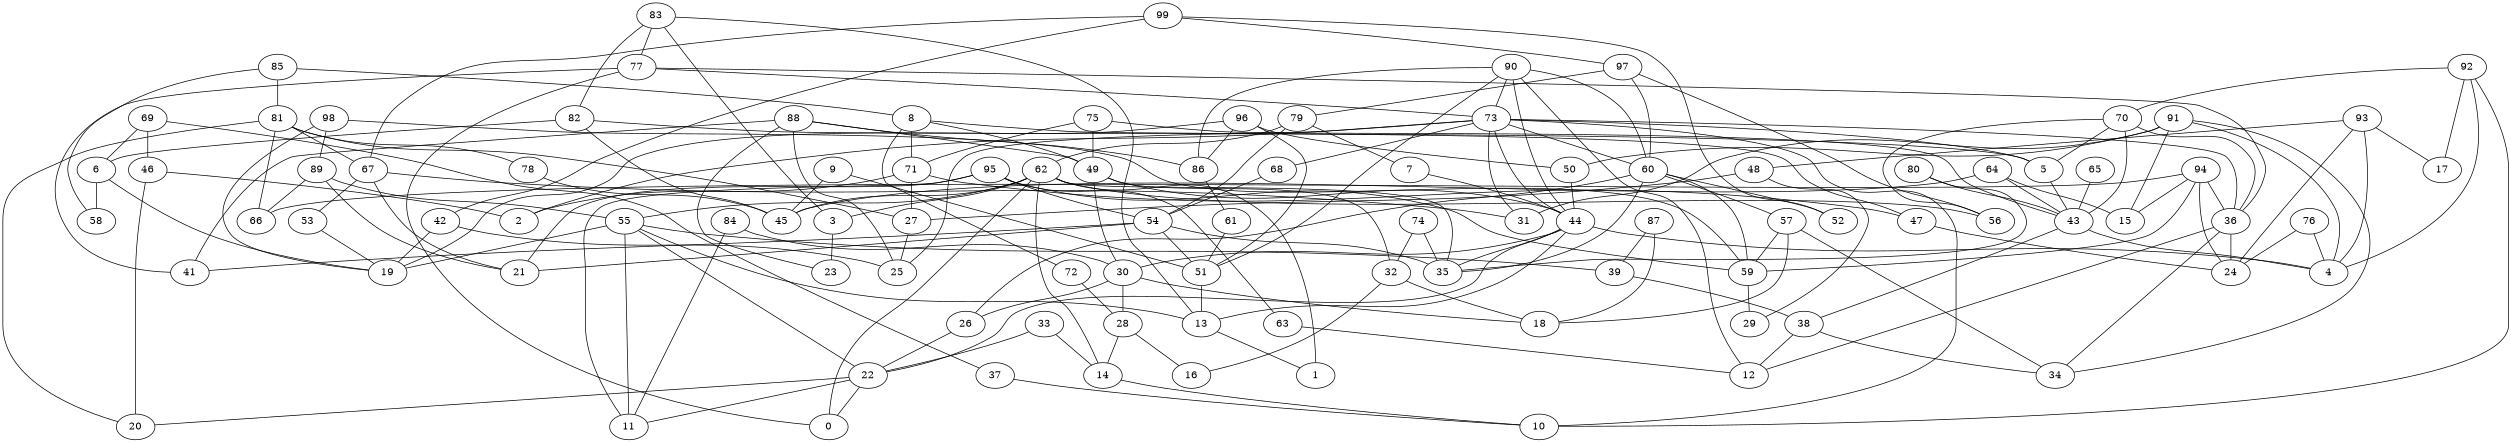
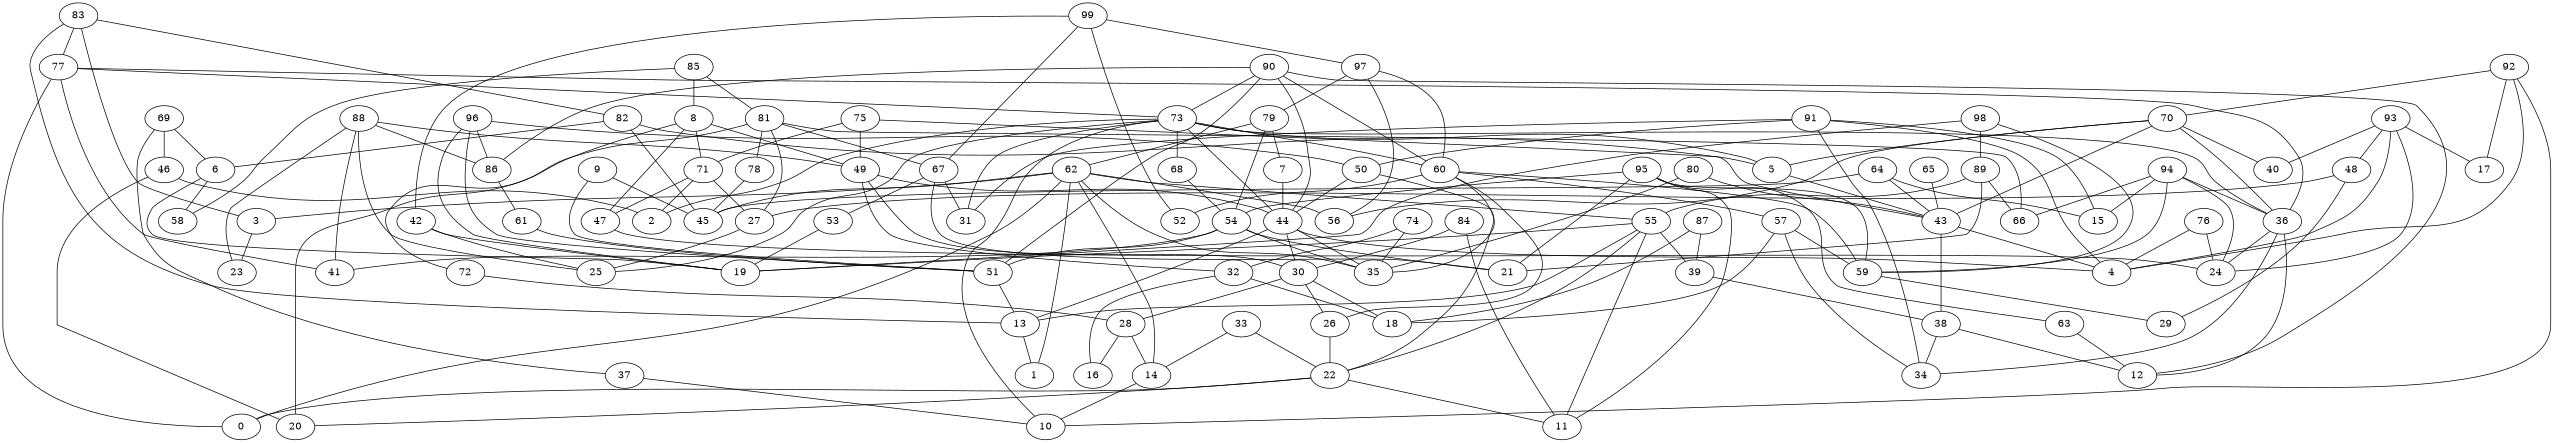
node "40": added
edge "44" -- "22": now "50" -- "22"
